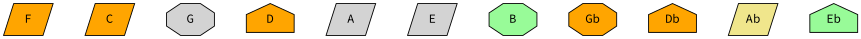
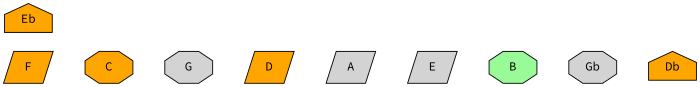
node "C": shape parallelogram -> octagon
node "D": shape house -> parallelogram
node "Gb": fillcolor orange -> lightgrey
node "Ab": removed
node "Eb": fillcolor palegreen -> orange
